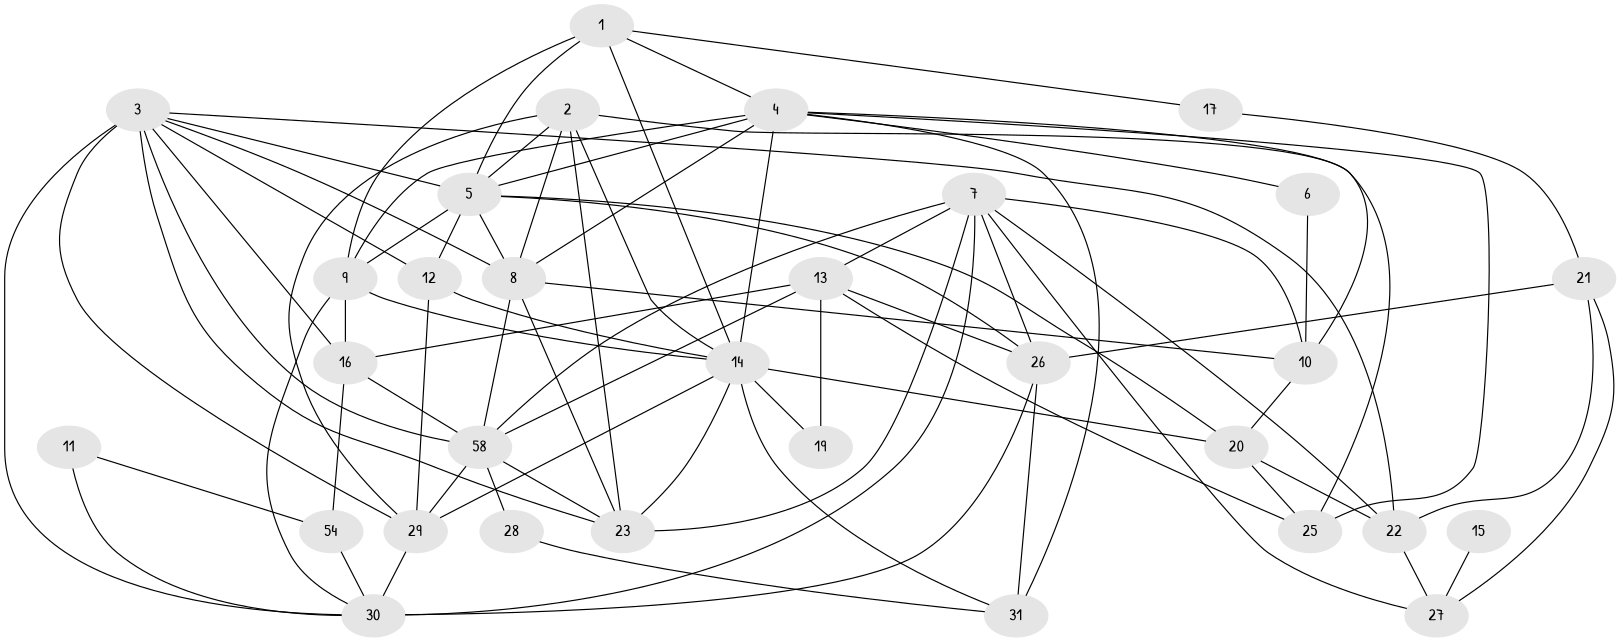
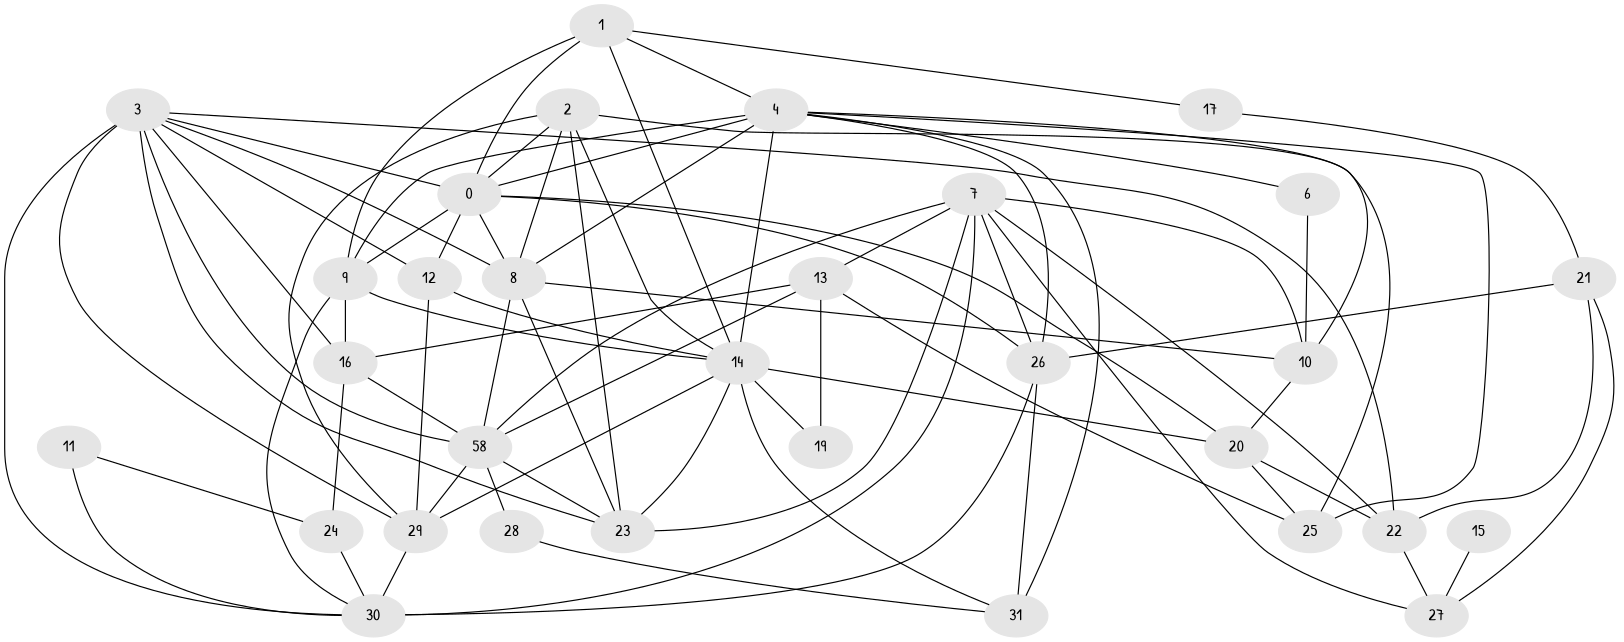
node "5": label "5" -> "0"
edge "13" -- "26": now "4" -- "26"
node "54": label "54" -> "24"
